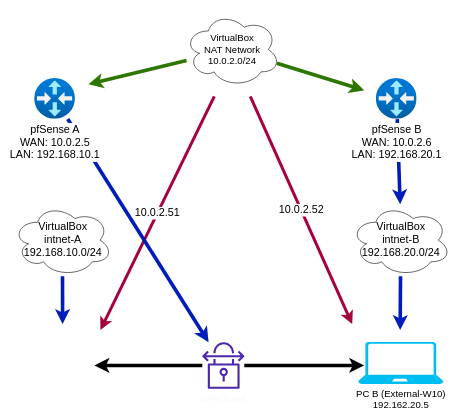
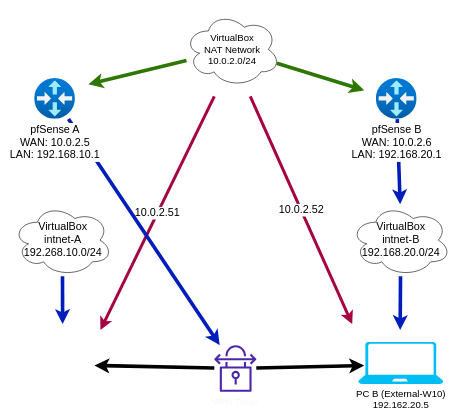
node "VirtualBoxintnet-A 192.168.10.0/24": label "VirtualBoxintnet-A 192.168.10.0/24" -> "VirtualBoxintnet-A 192.268.10.0/24"
node "VPN Tunel": moved (224, 366) -> (236, 369)
